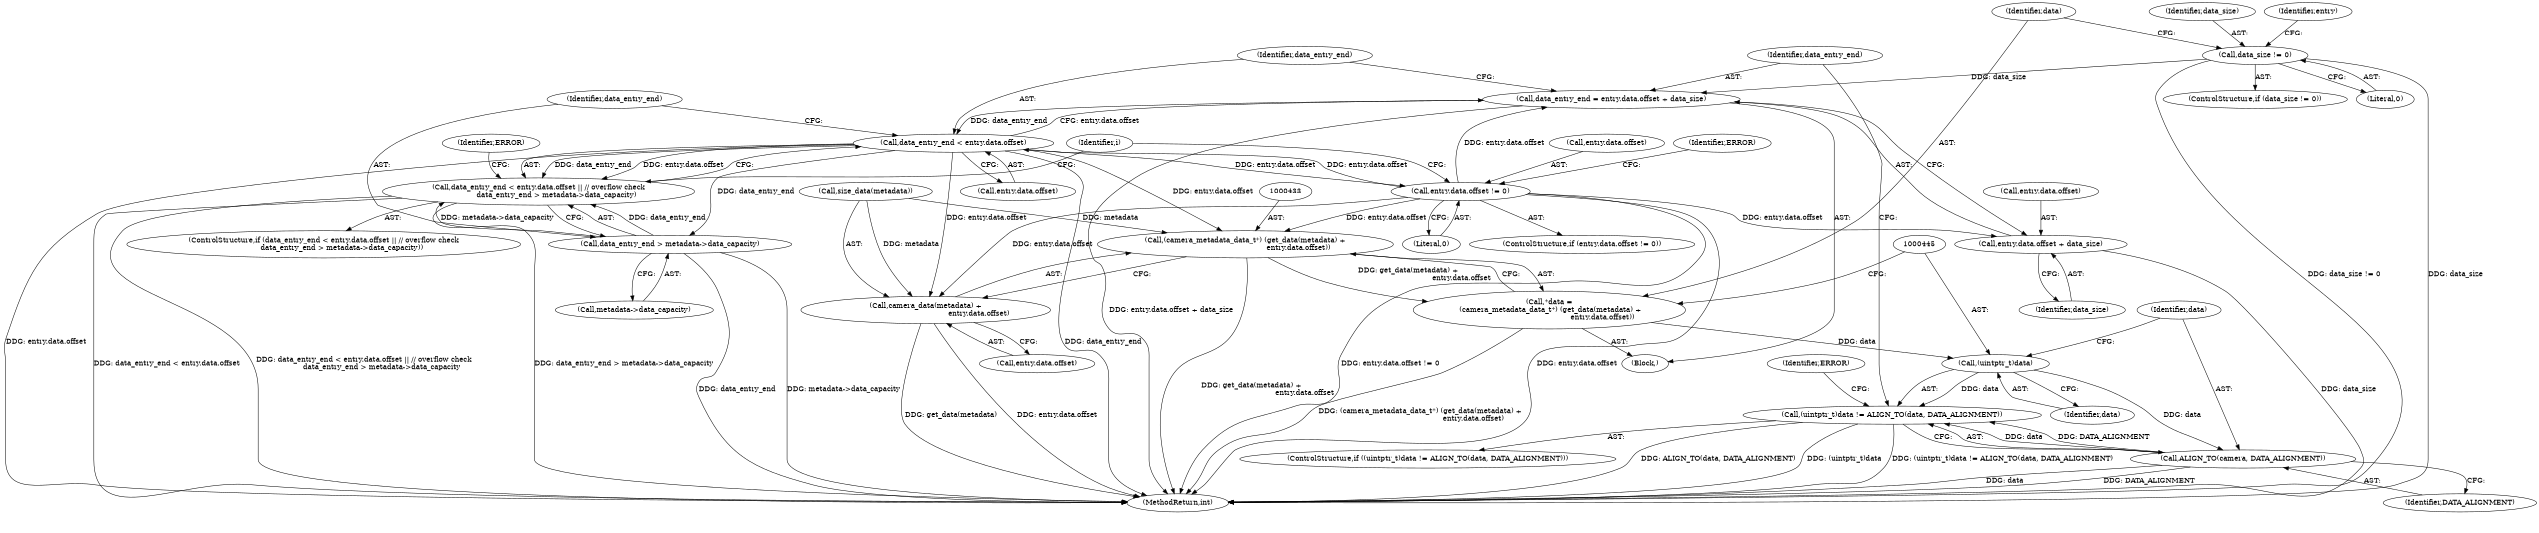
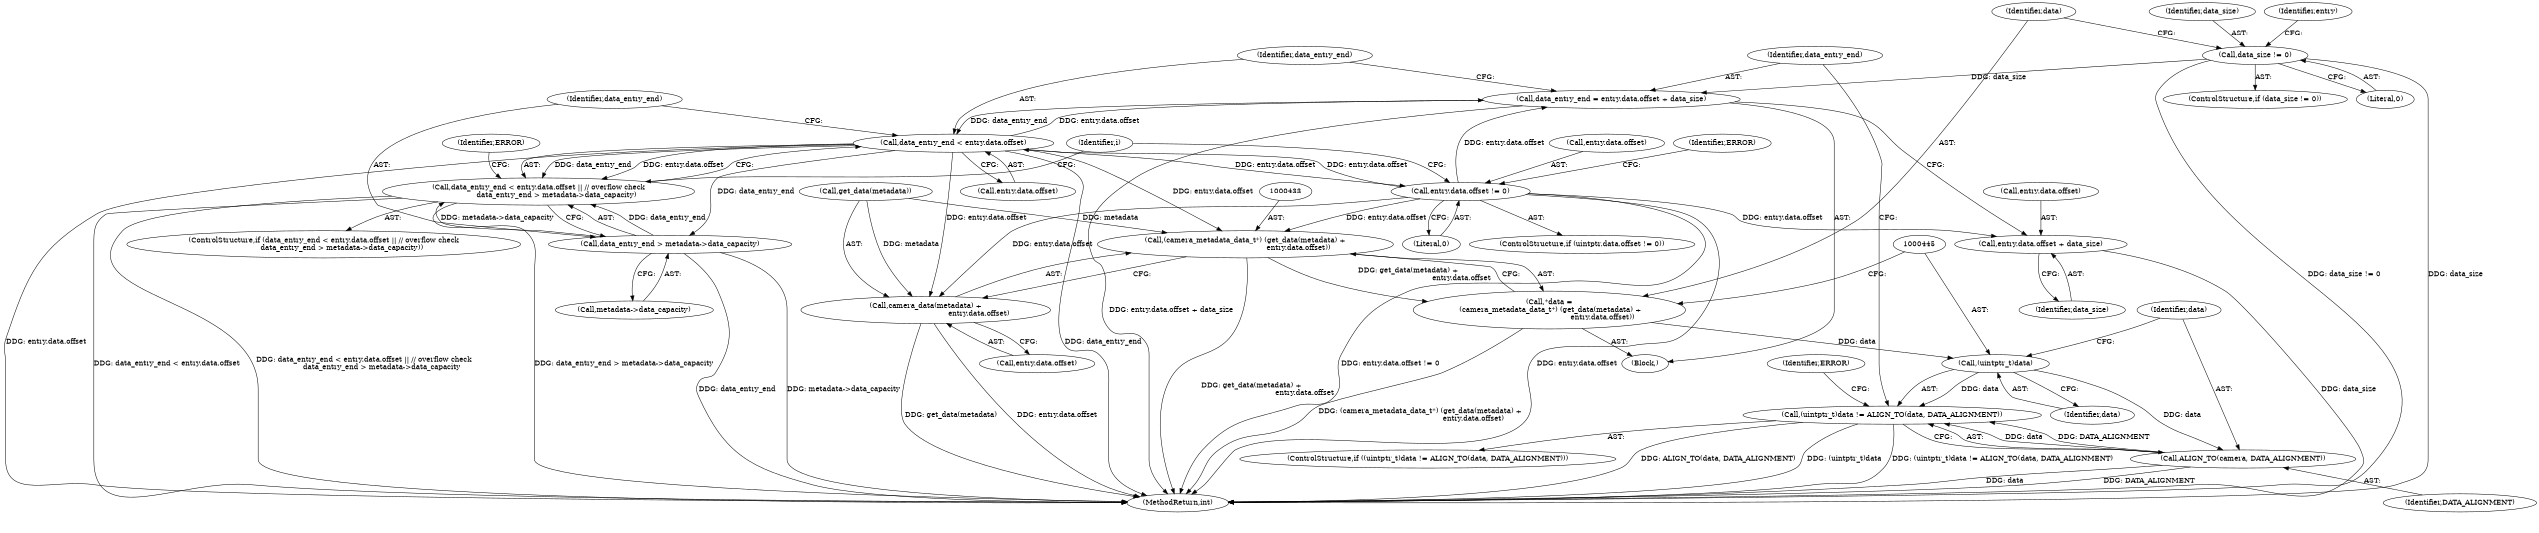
edge "(Call,data_entry_end < entry.data.offset)" -> "(Call,data_entry_end = entry.data.offset + data_size)": label "CFG: entry.data.offset" -> "DDG: entry.data.offset"
edge "(Call,entry.data.offset + data_size)" -> "(Call,data_entry_end = entry.data.offset + data_size)": removed, label "AST:"
node "(Call,size_data(metadata))": label "(Call,size_data(metadata))" -> "(Call,get_data(metadata))"
node "(ControlStructure,if (entry.data.offset != 0))": label "(ControlStructure,if (entry.data.offset != 0))" -> "(ControlStructure,if (uintptr.data.offset != 0))"
edge "(Call,ALIGN_TO(camera, DATA_ALIGNMENT))" -> "(Identifier,DATA_ALIGNMENT)": removed, label "CFG:"
